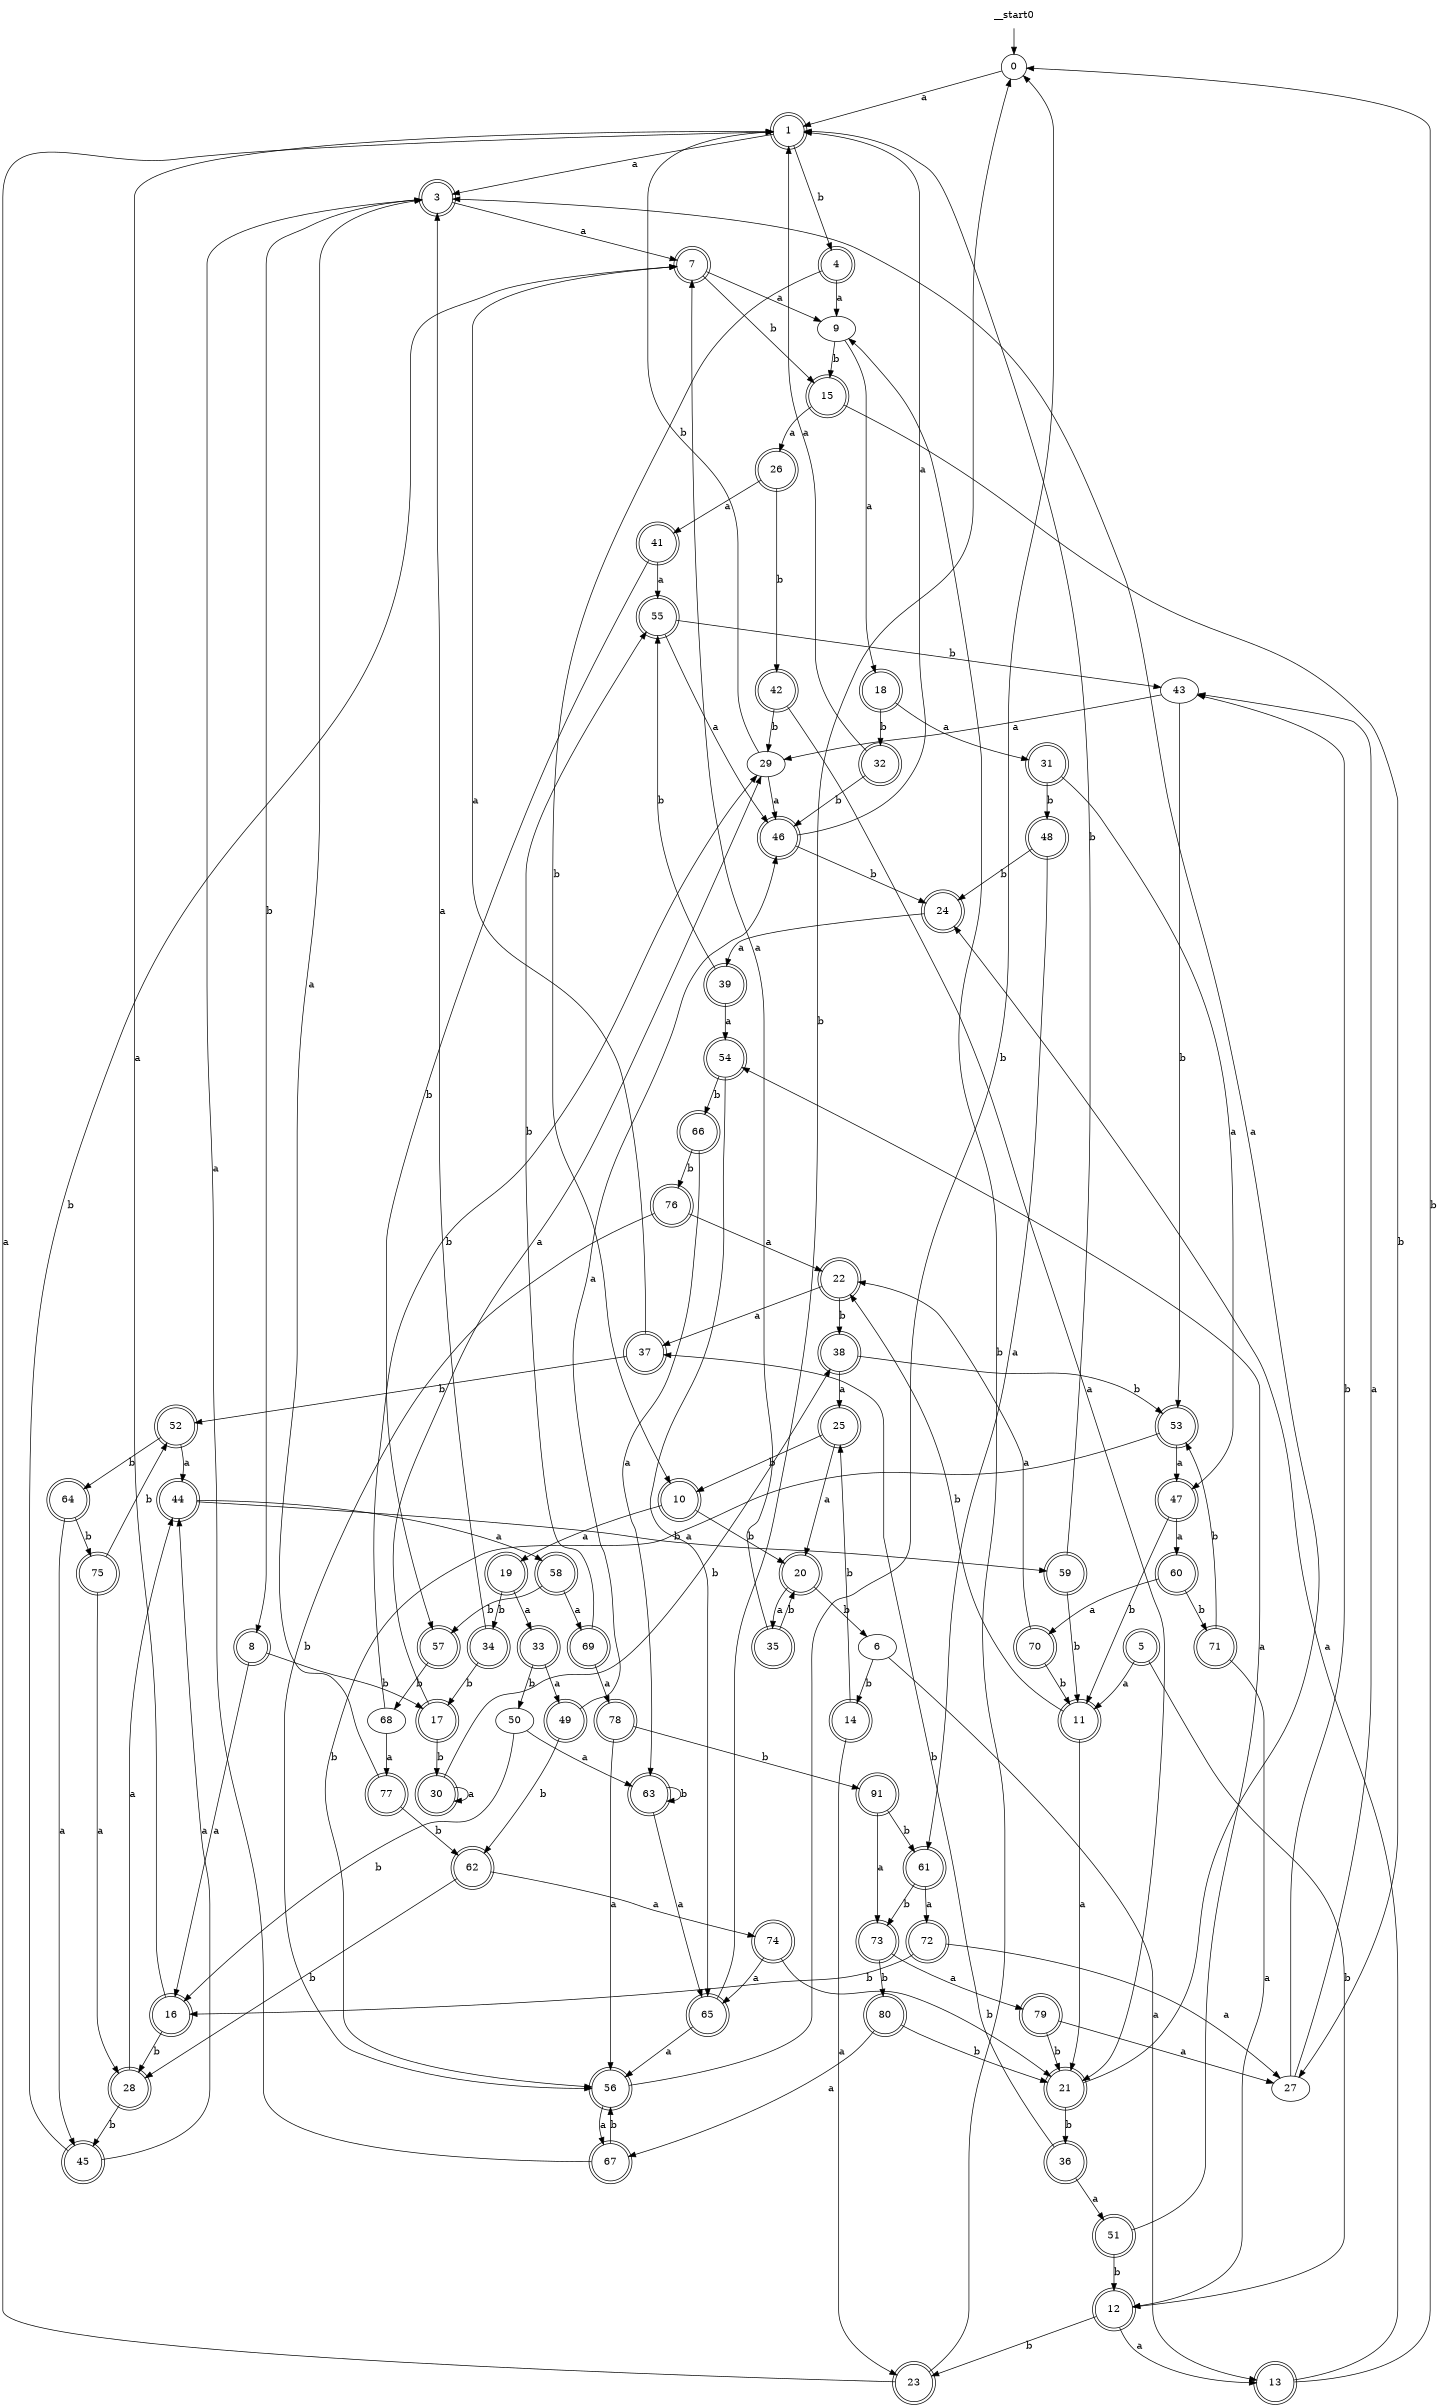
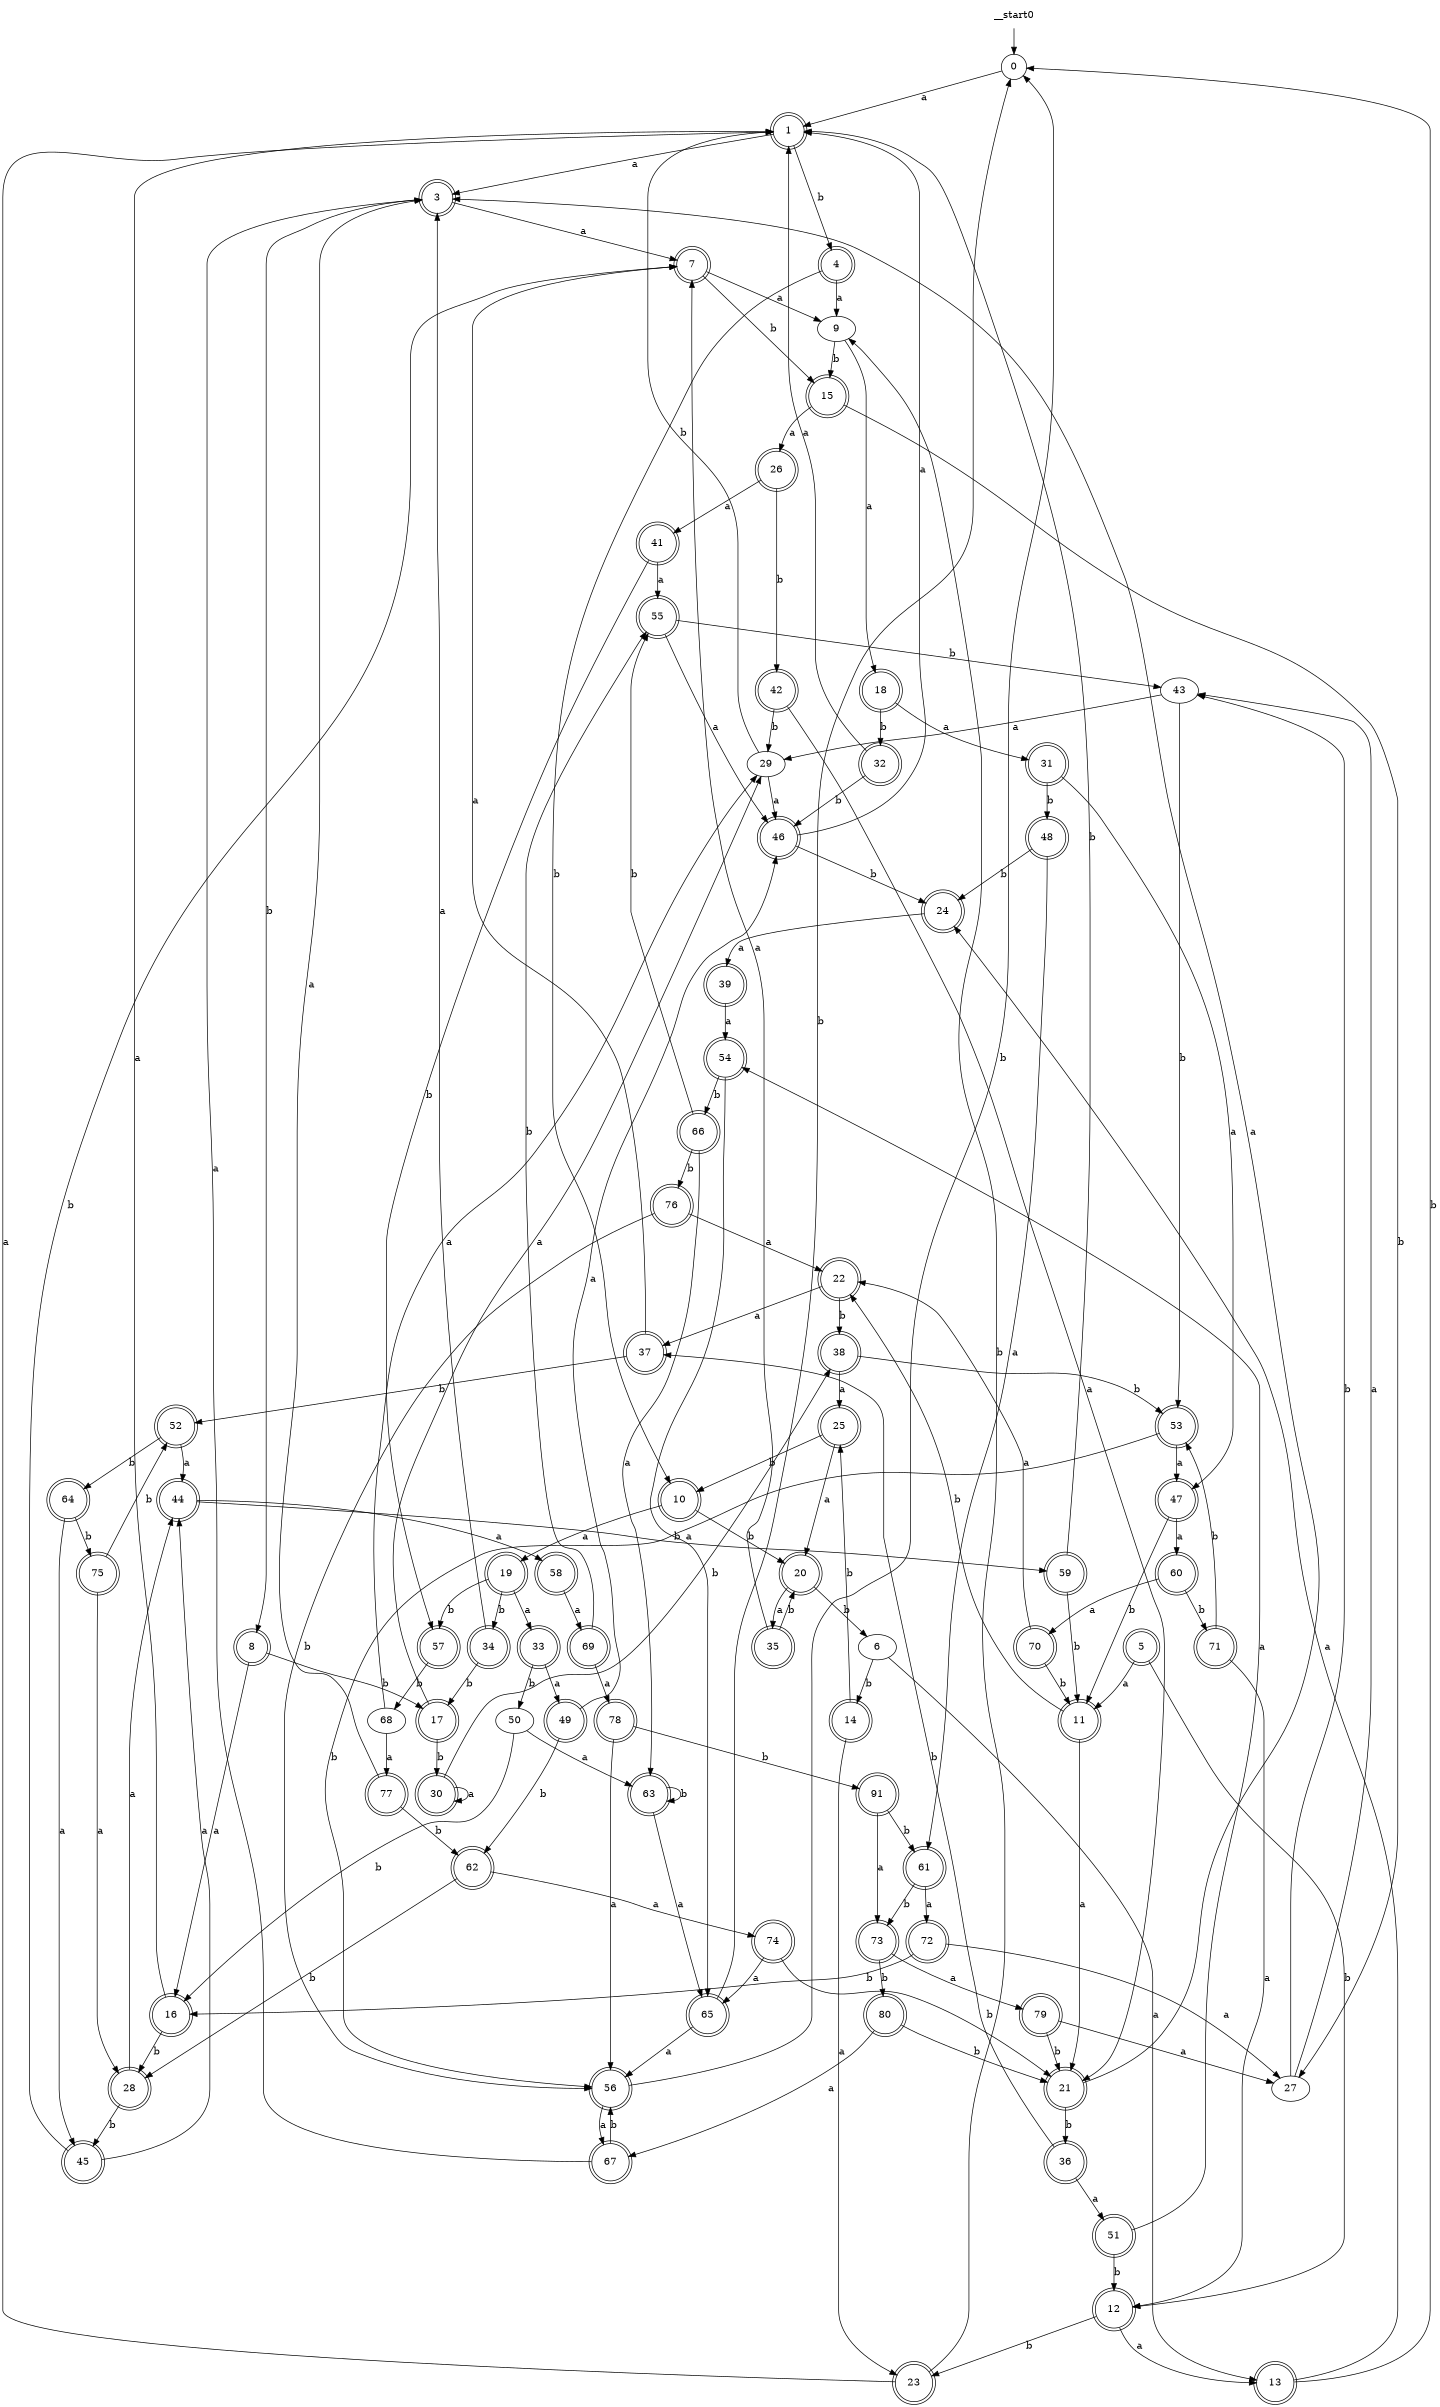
edge "39" -> "55": now "66" -> "55"
edge "68" -> "29": label "b" -> "a"
edge "58" -> "57": now "19" -> "57"
